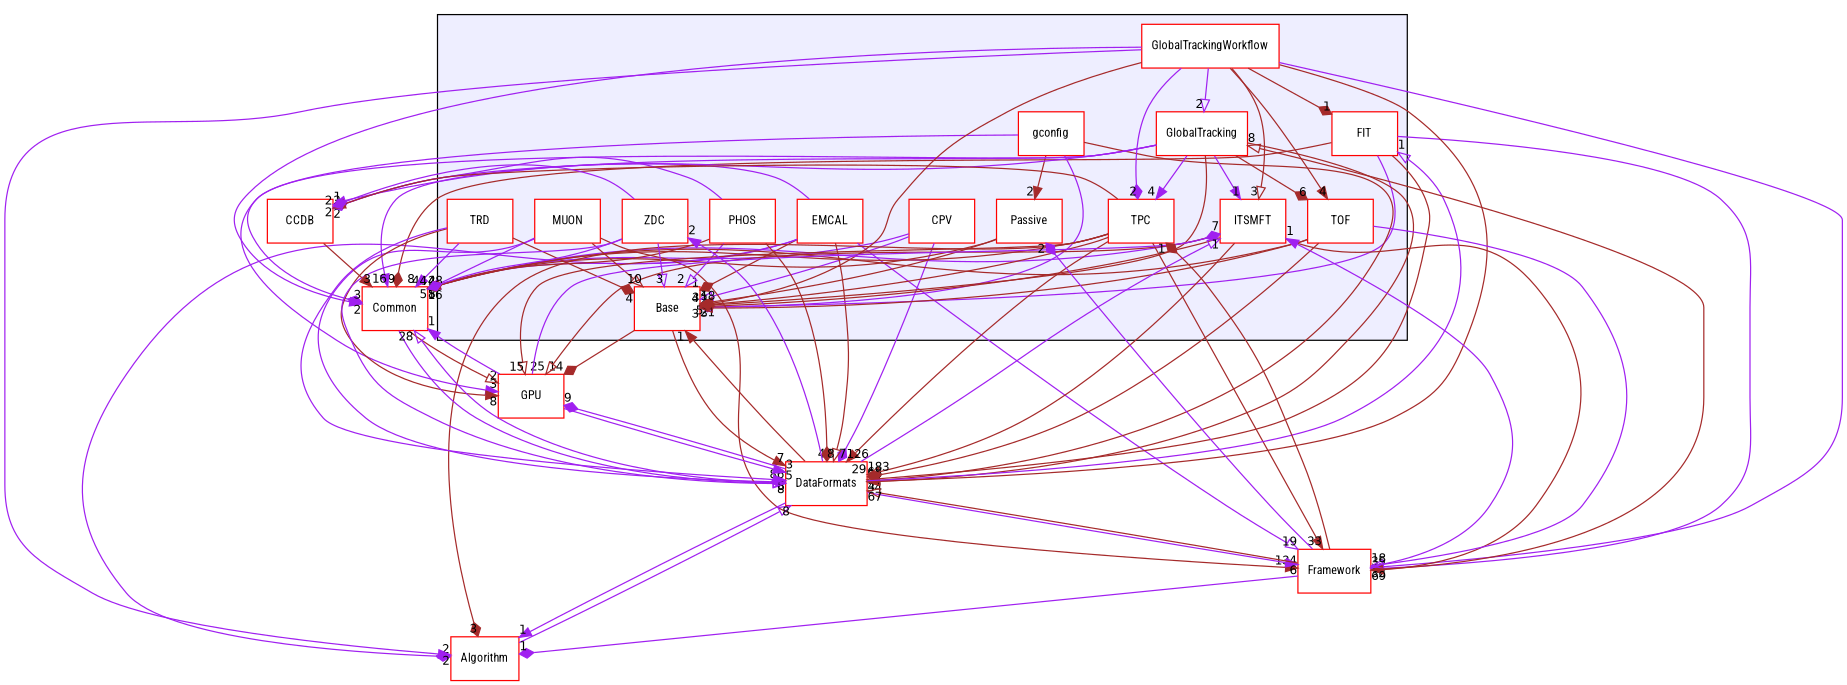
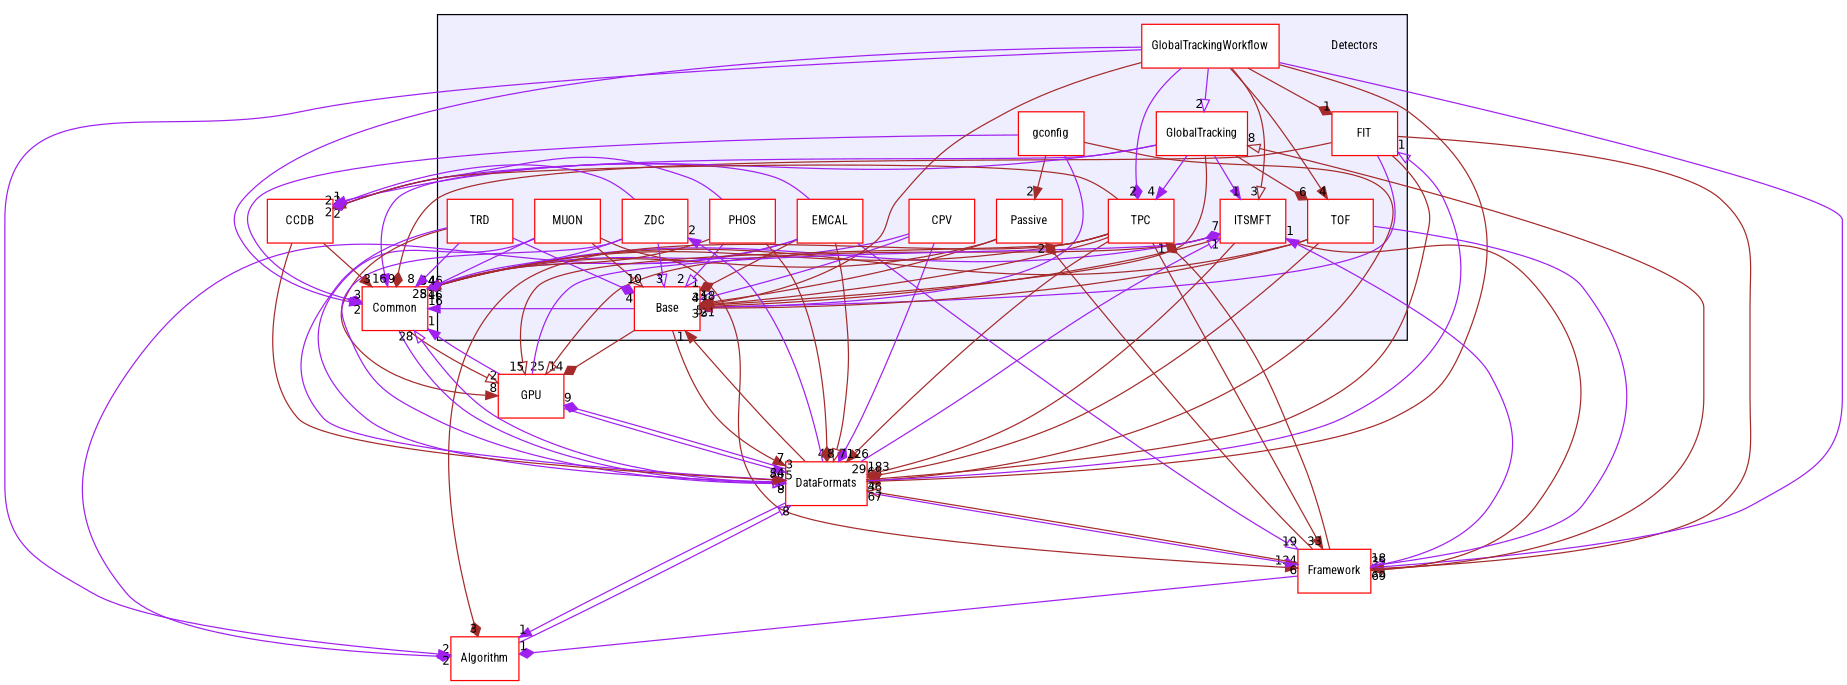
node "Detectors": added
edge "GlobalTracking" -> "GPU": removed
edge "TRD" -> "Base": color brown -> purple
edge "Base" -> "Common": added
edge "FIT" -> "Framework": color purple -> brown
edge "GlobalTracking" -> "DataFormats": now "CCDB" -> "DataFormats"
edge "Framework" -> "Passive": color purple -> brown
